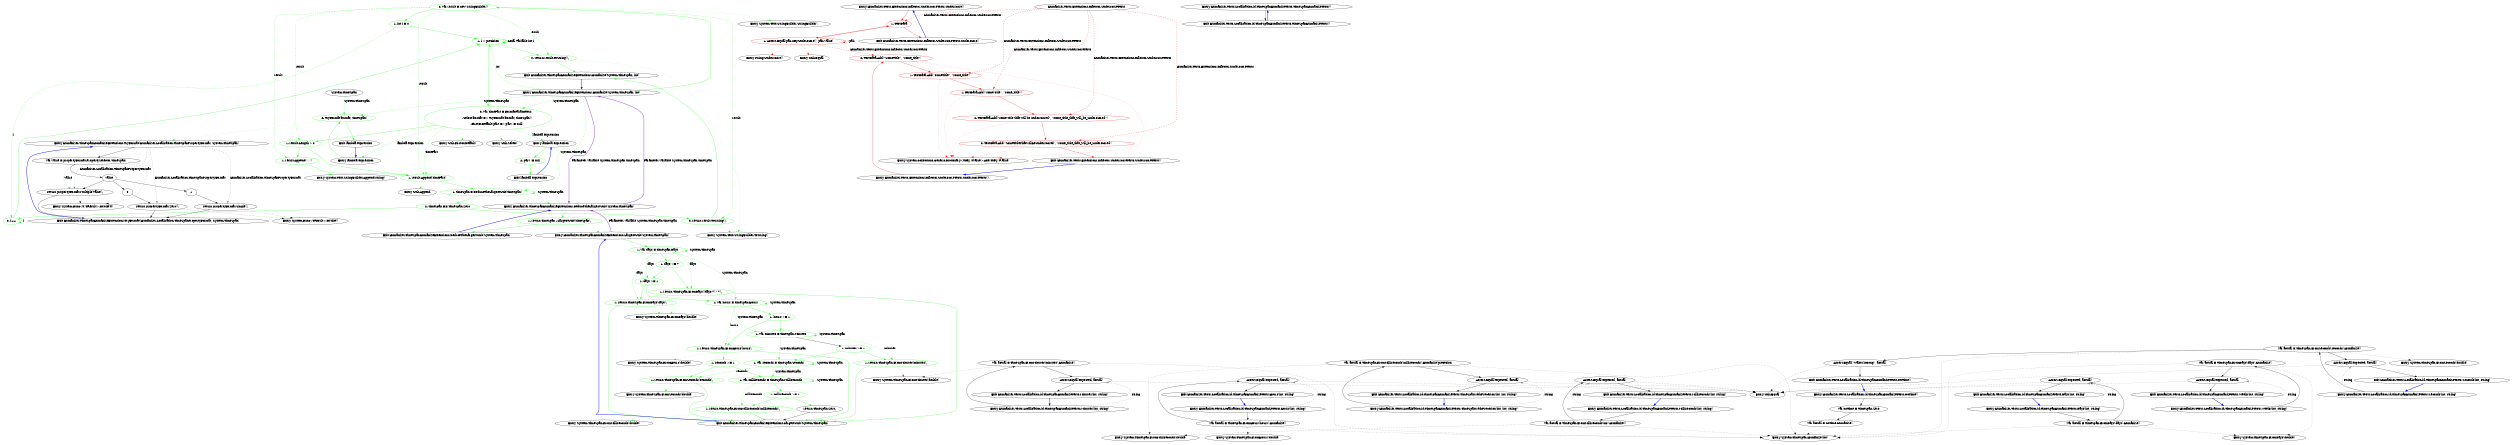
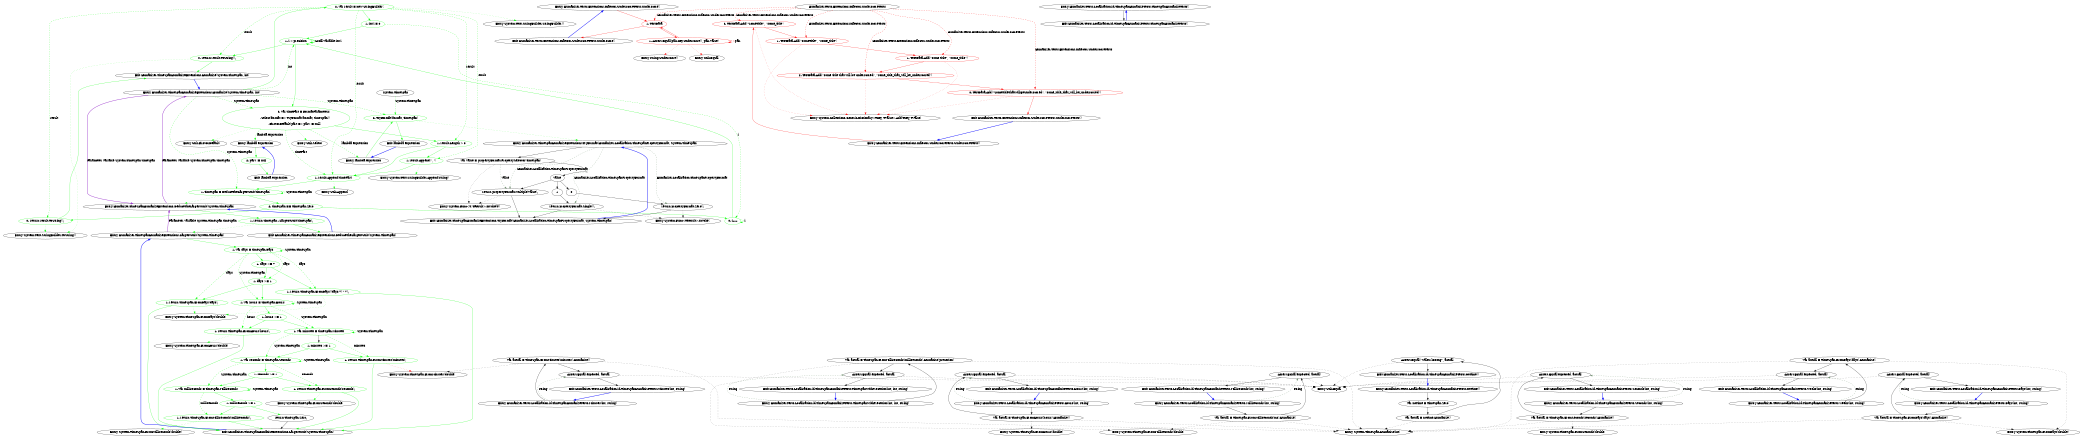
edge "1: Assert.Equal(pair.Key.Underscore(), pair.Value)" -> "2: TestData.Add(''SomeTitle'', ''some_title'')": now "Humanizer.Tests.Extensions.Inflector.UnderscoreTests" -> "2: TestData.Add(''SomeTitle'', ''some_title'')"
edge "var actual = TimeSpan.FromSeconds(seconds).Humanize()" -> "Assert.Equal(''waktu kosong'', actual)": now "var actual = noTime.Humanize()" -> "Assert.Equal(''waktu kosong'', actual)"
edge "1: return TimeSpan.FromHours(hours);" -> "1: seconds >= 1": now "1: var seconds = timeSpan.Seconds" -> "1: seconds >= 1"
